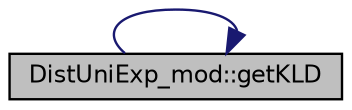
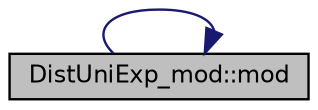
node "DistUniExp_mod::getKLD": label "DistUniExp_mod::getKLD" -> "DistUniExp_mod::mod"
